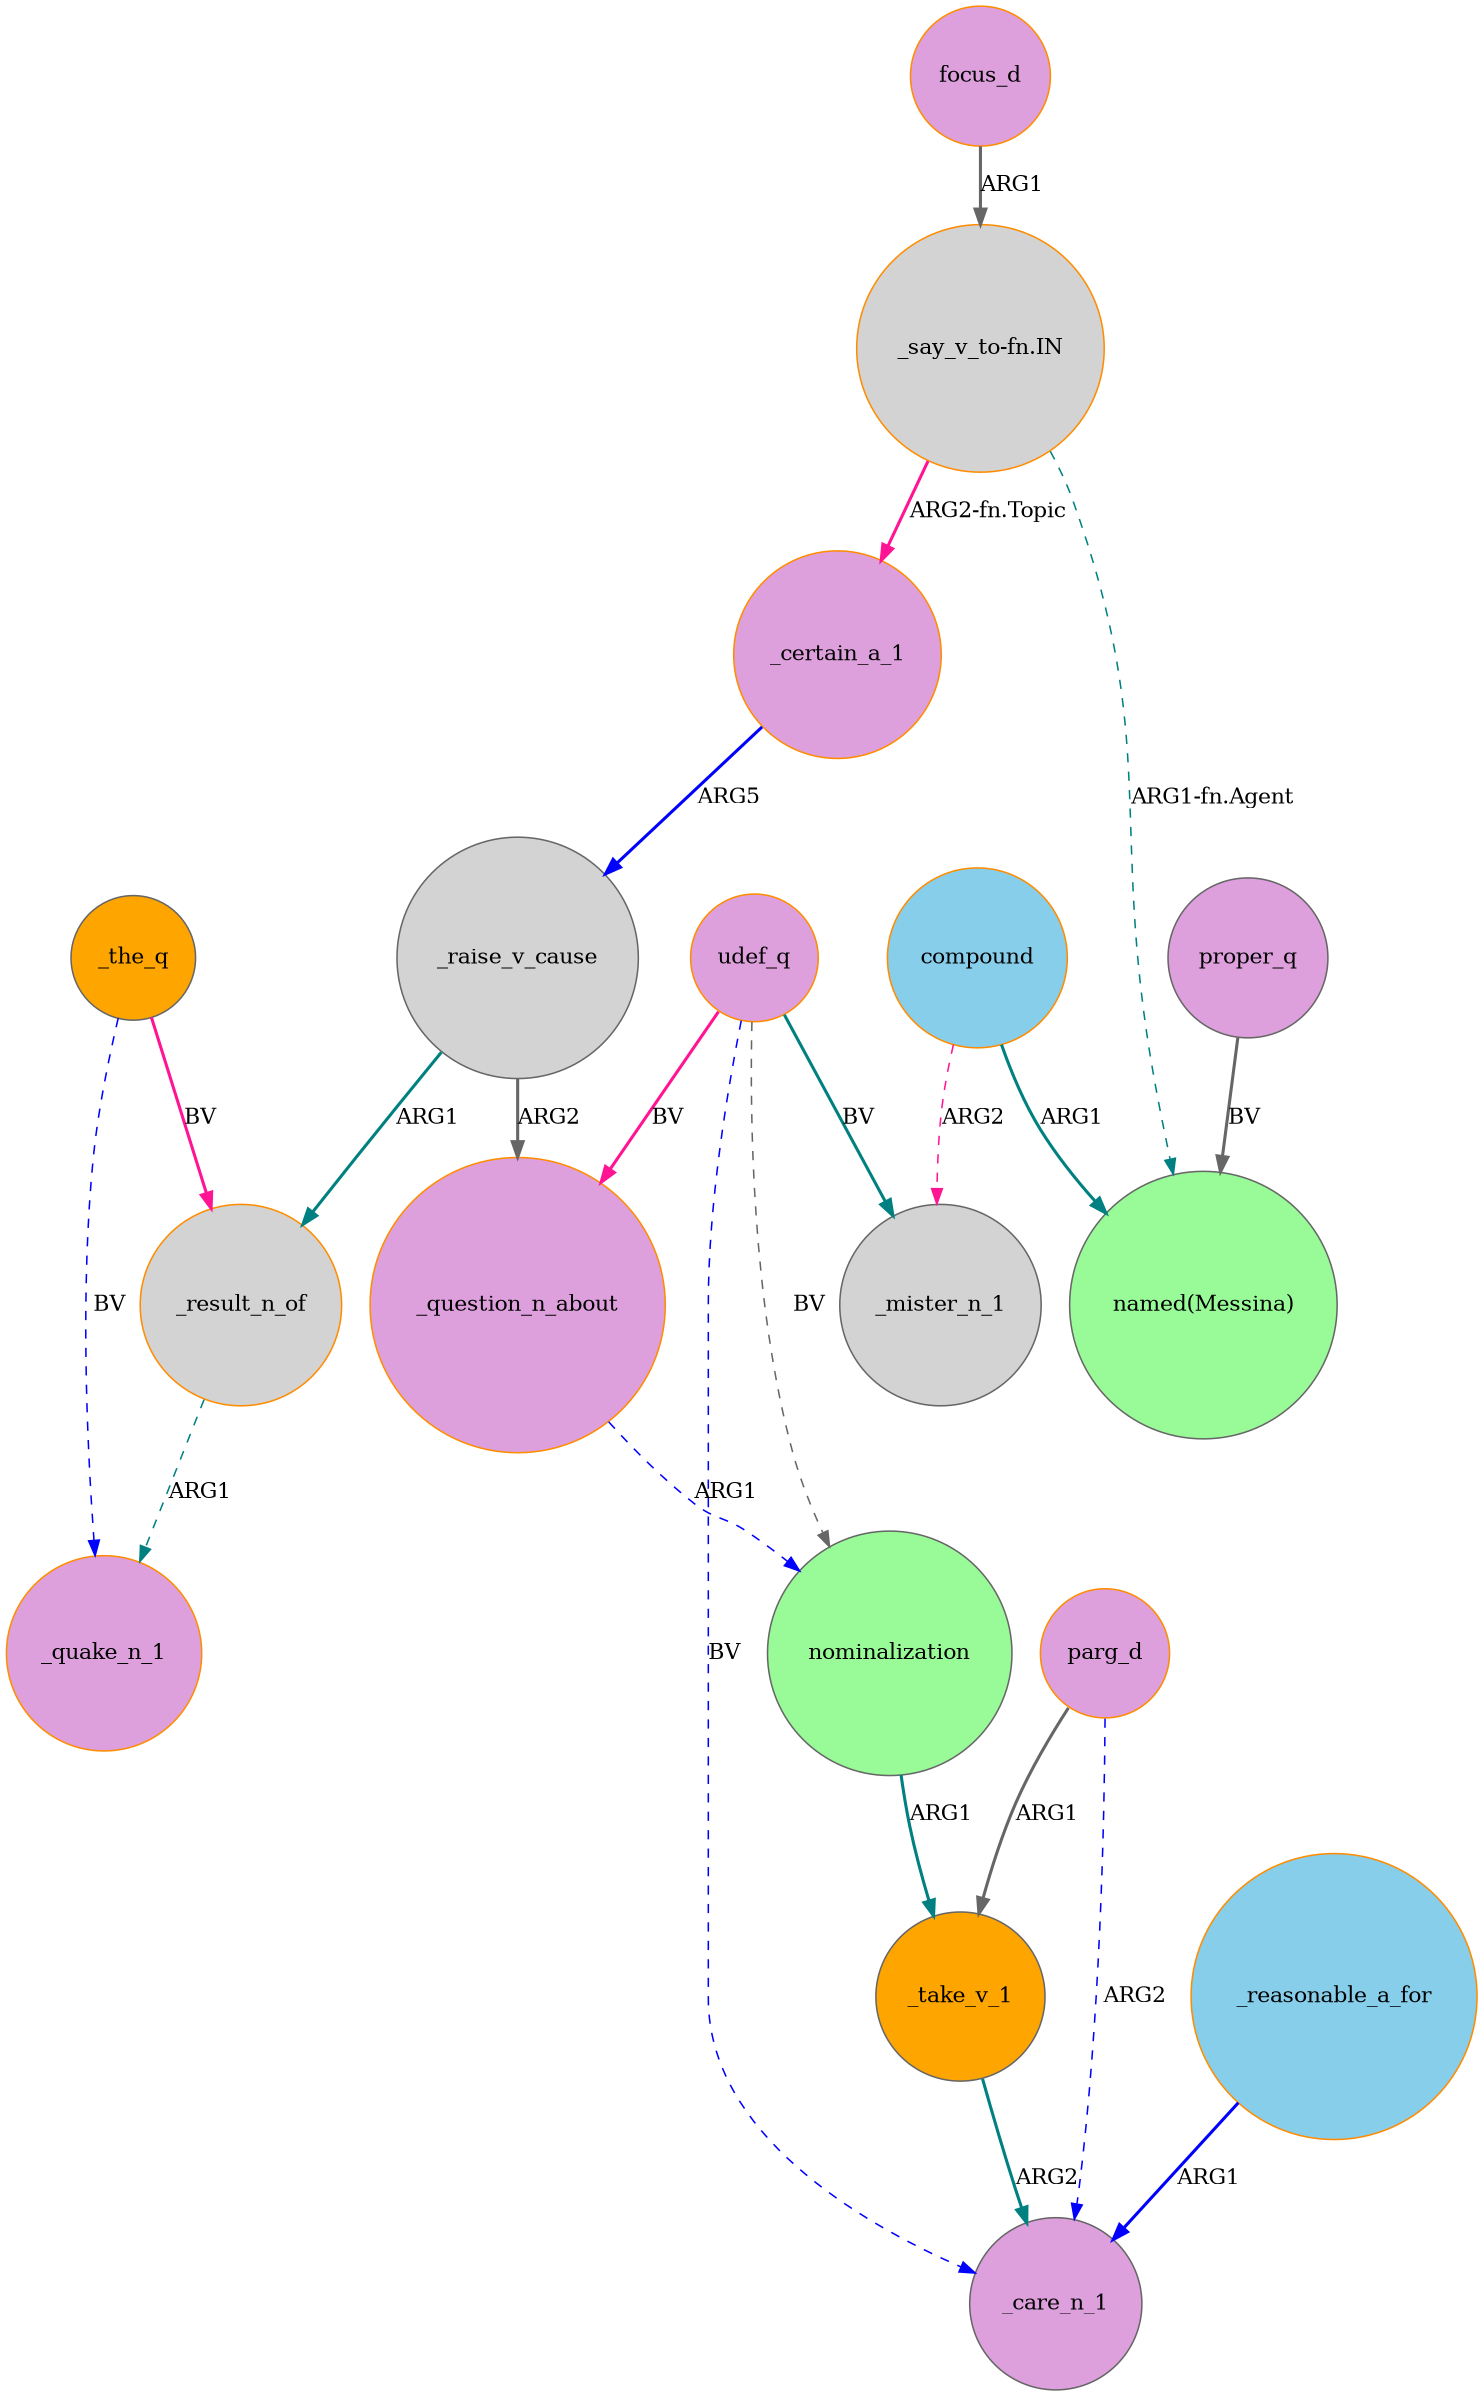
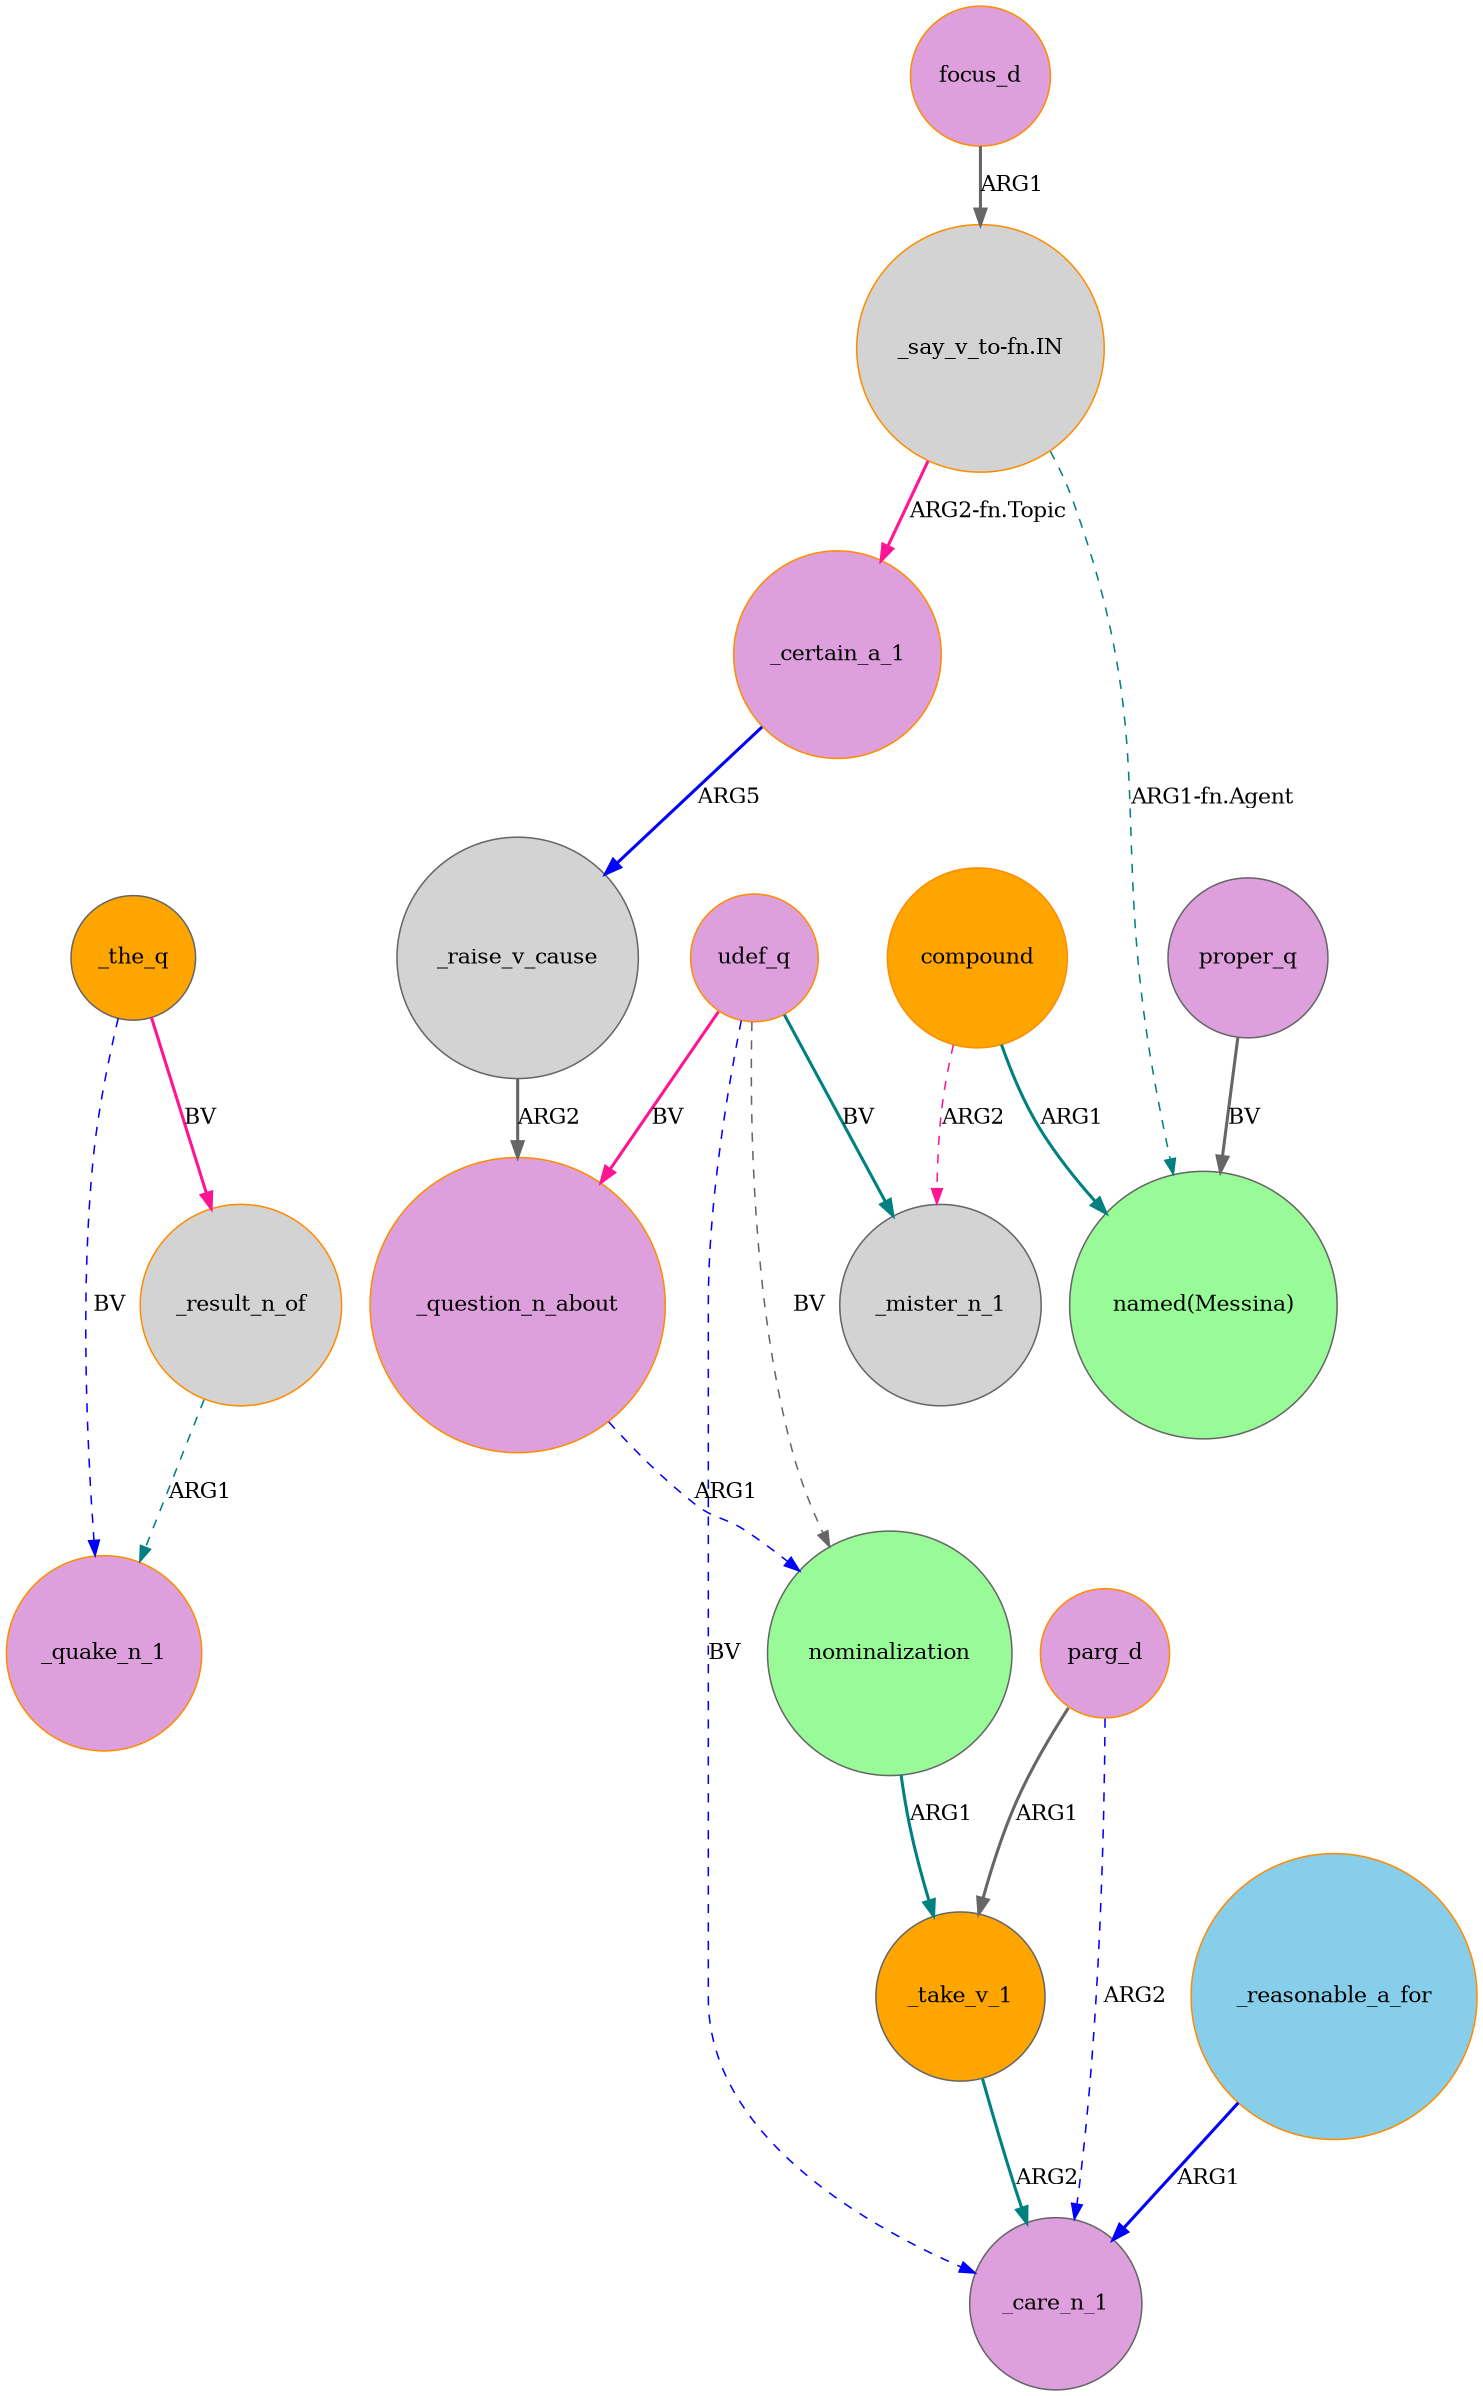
node "compound": fillcolor skyblue -> orange
edge "_raise_v_cause" -> "_result_n_of": removed, label "ARG1"
